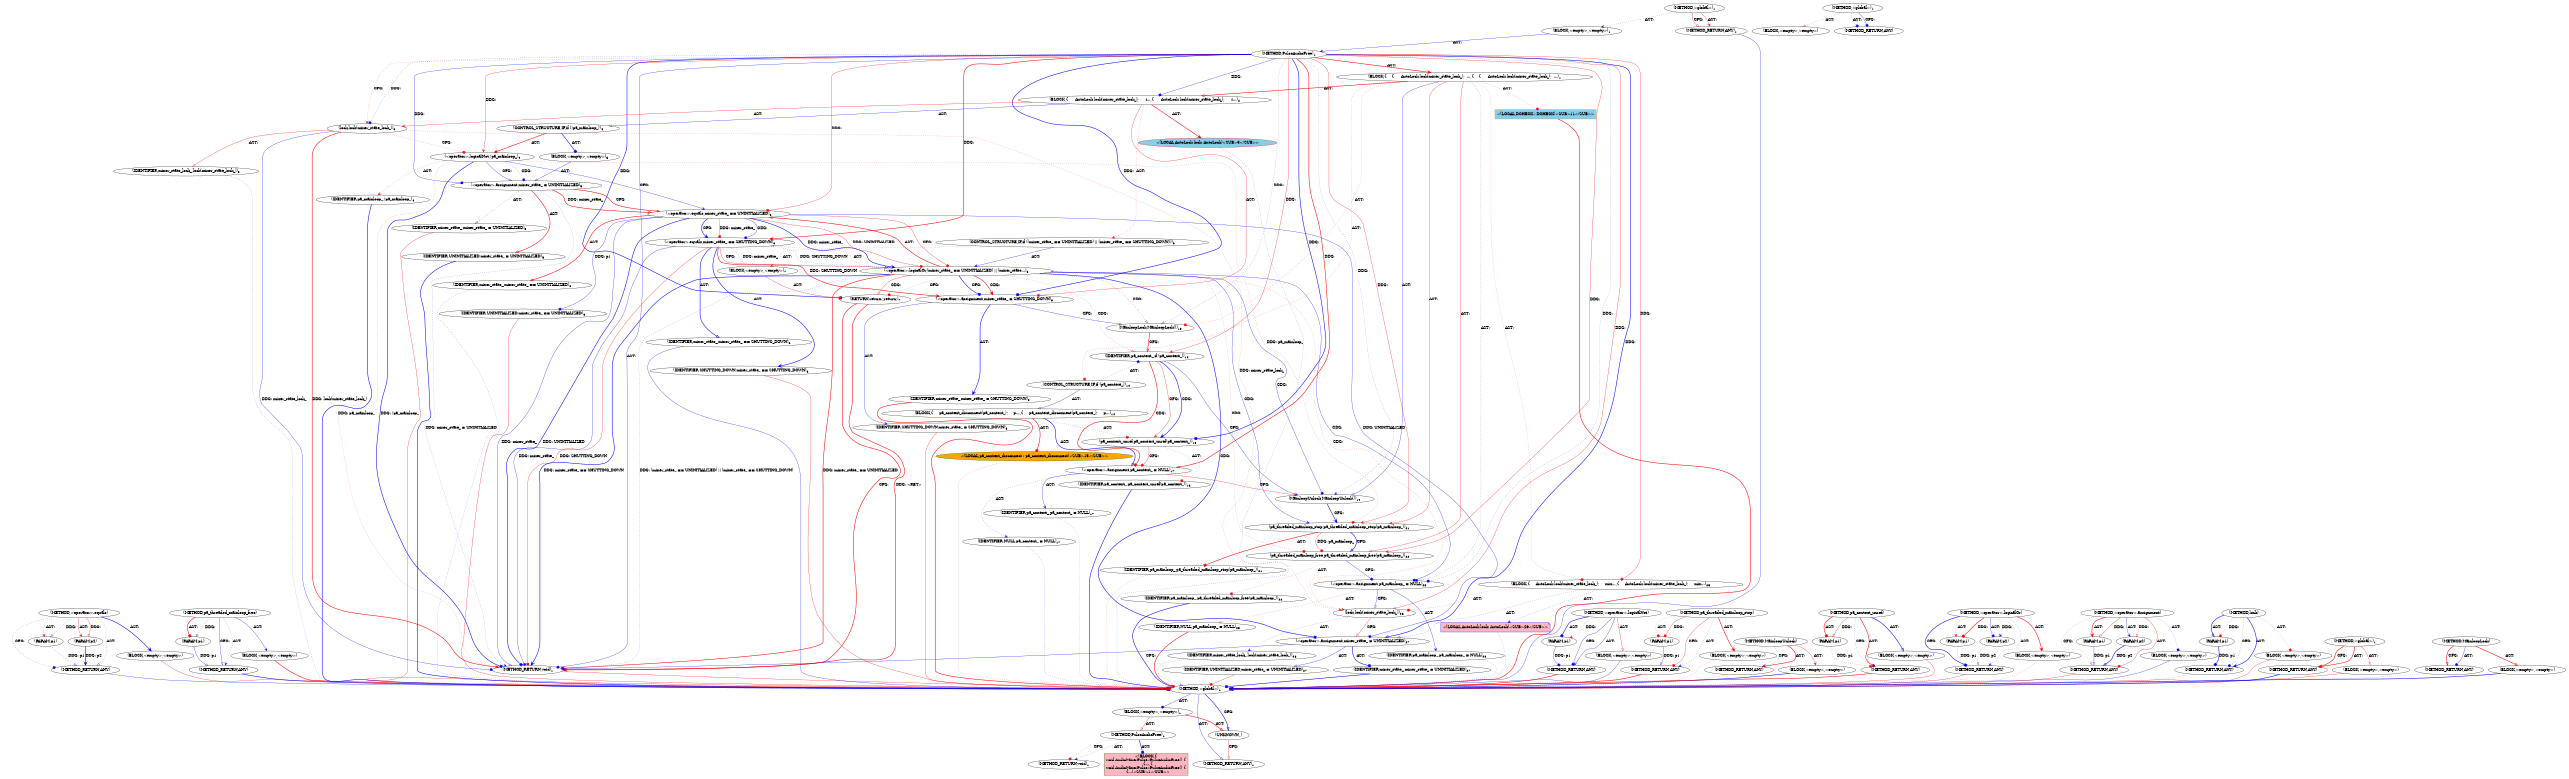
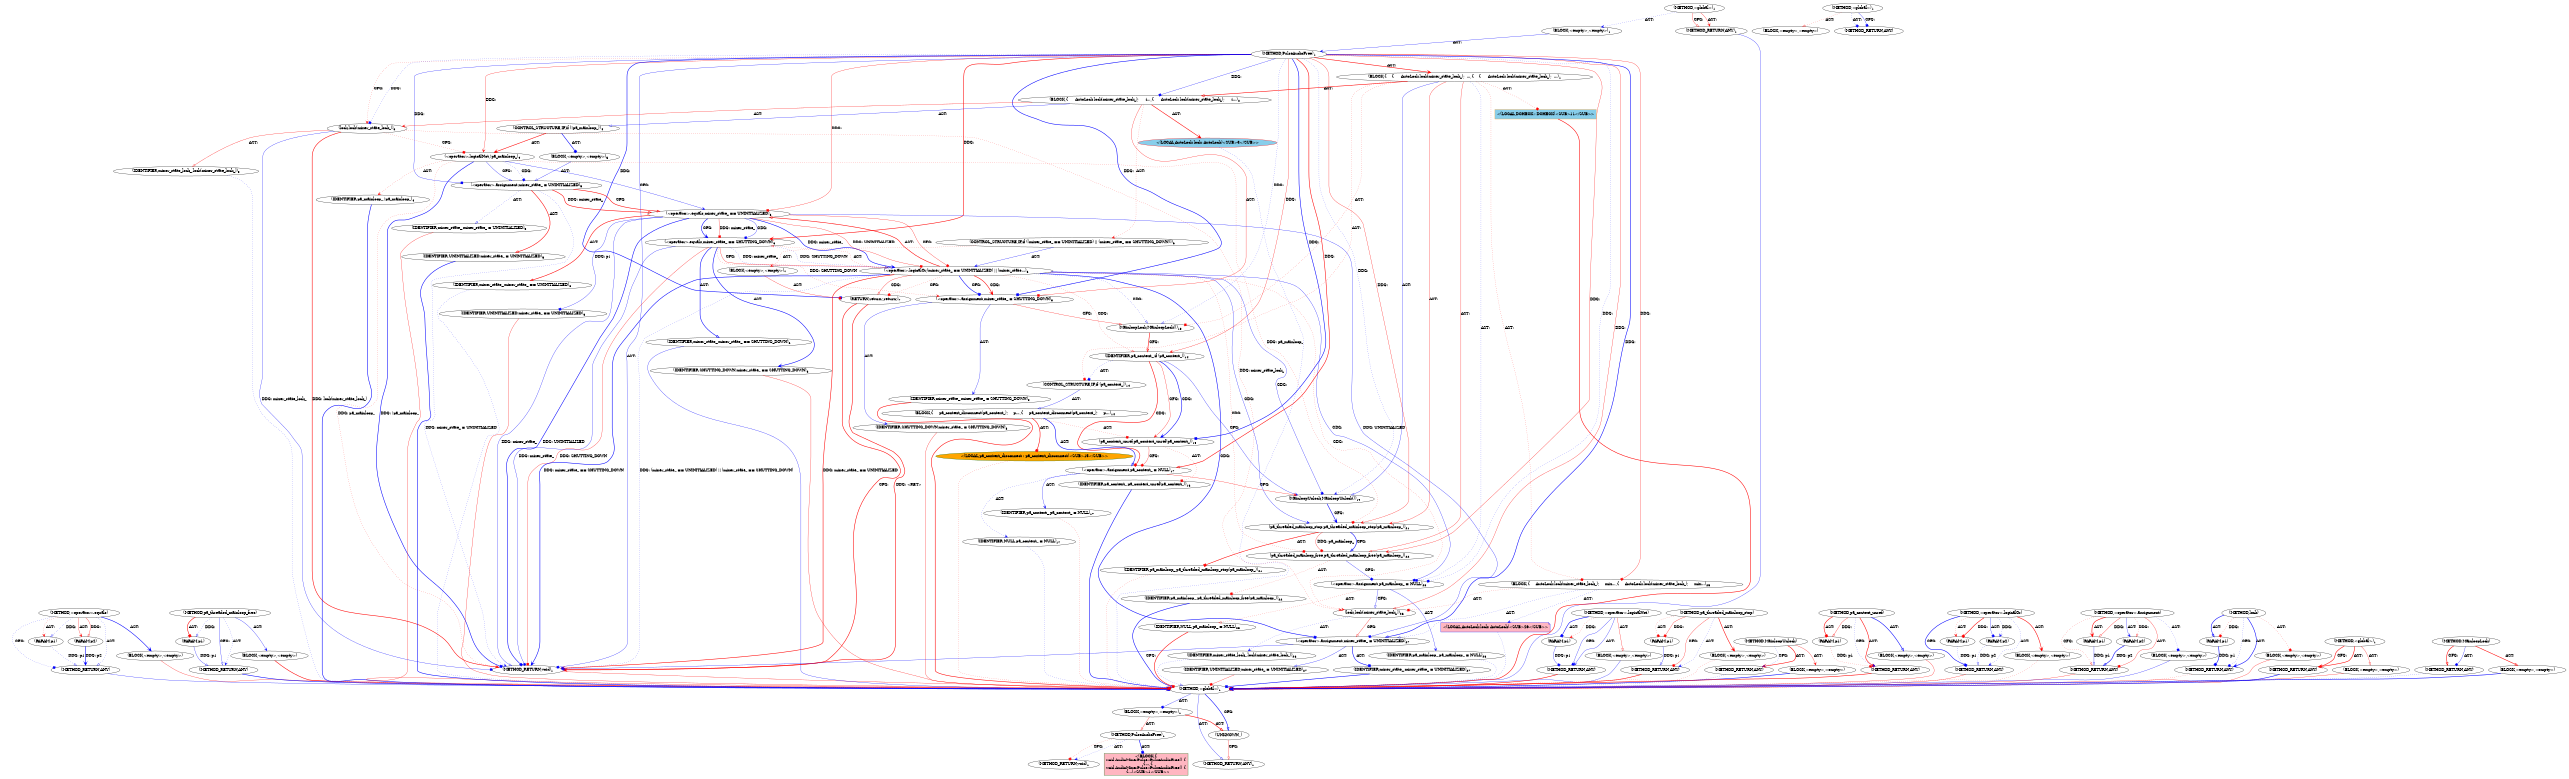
edge "(<operator>.equals,mixer_state_ == SHUTTING_DOWN)" -> "(<operator>.assignment,mixer_state_ = SHUTTING_DOWN)": style bold -> dotted
edge "(<operator>.assignment,mixer_state_ = SHUTTING_DOWN)" -> "(MainloopLock,MainloopLock())": color blue -> red
edge "(<operator>.assignment,mixer_state_ = SHUTTING_DOWN)" -> "(IDENTIFIER,mixer_state_,mixer_state_ = SHUTTING_DOWN)": style bold -> solid
edge "(CONTROL_STRUCTURE,IF,if (pa_context_))" -> "(IDENTIFIER,pa_context_,if (pa_context_))": reversed
